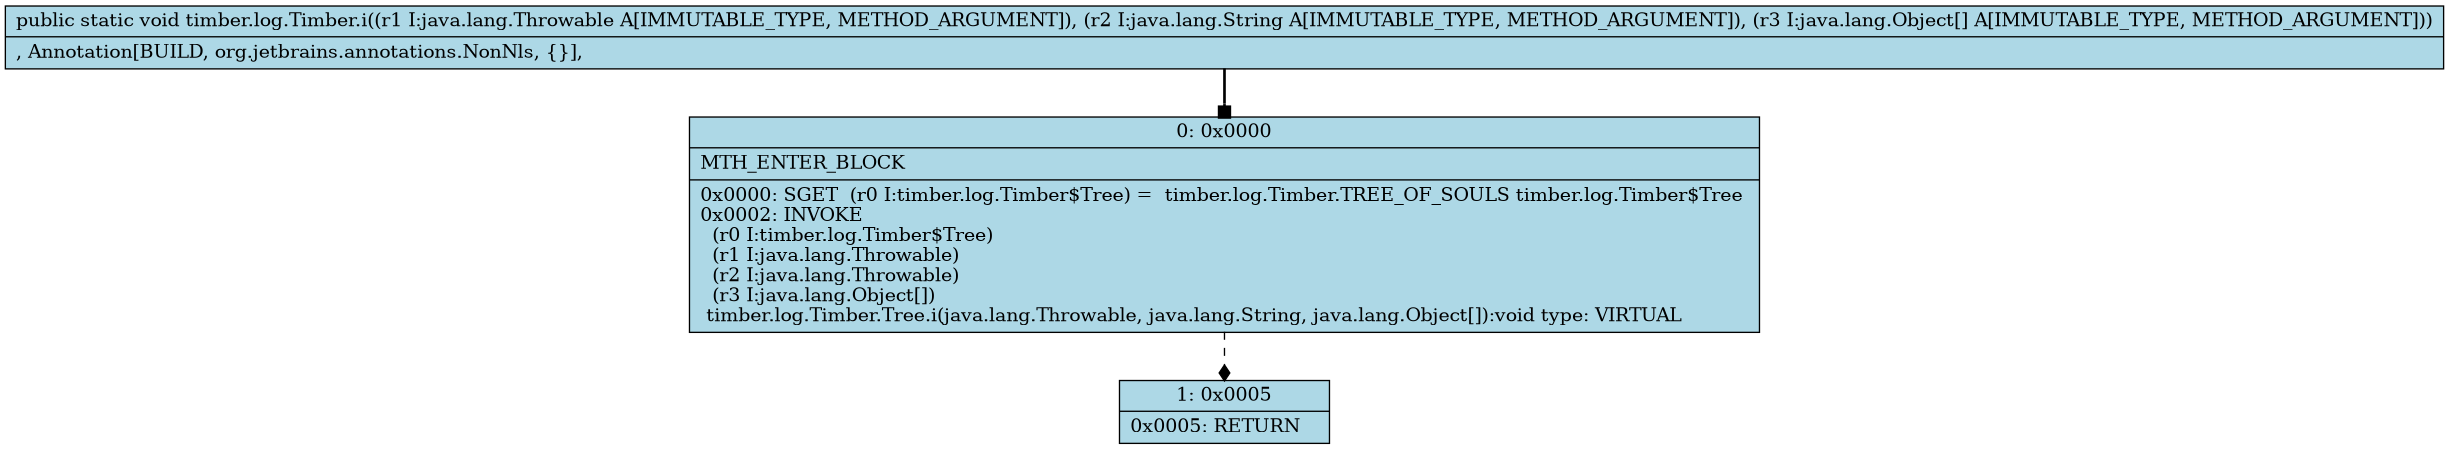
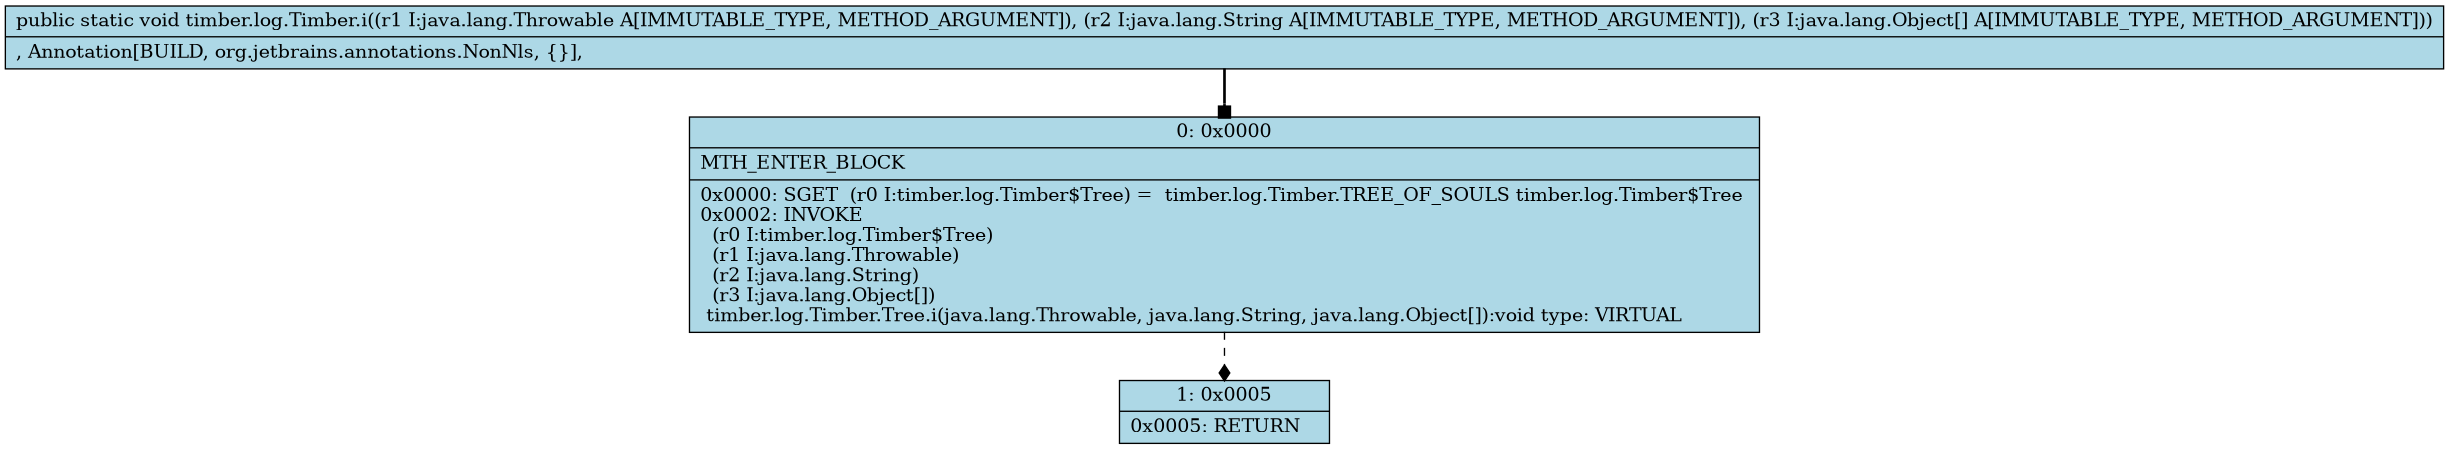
node "0: 0x0000": text "(r2 I:java.lang.Throwable)" -> "(r2 I:java.lang.String)"
